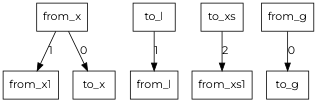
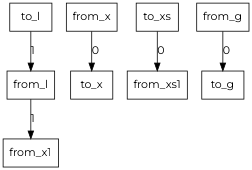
edge "from_x" -> "from_x1": now "from_l" -> "from_x1"
edge "to_xs" -> "from_xs1": label "2" -> "0"
